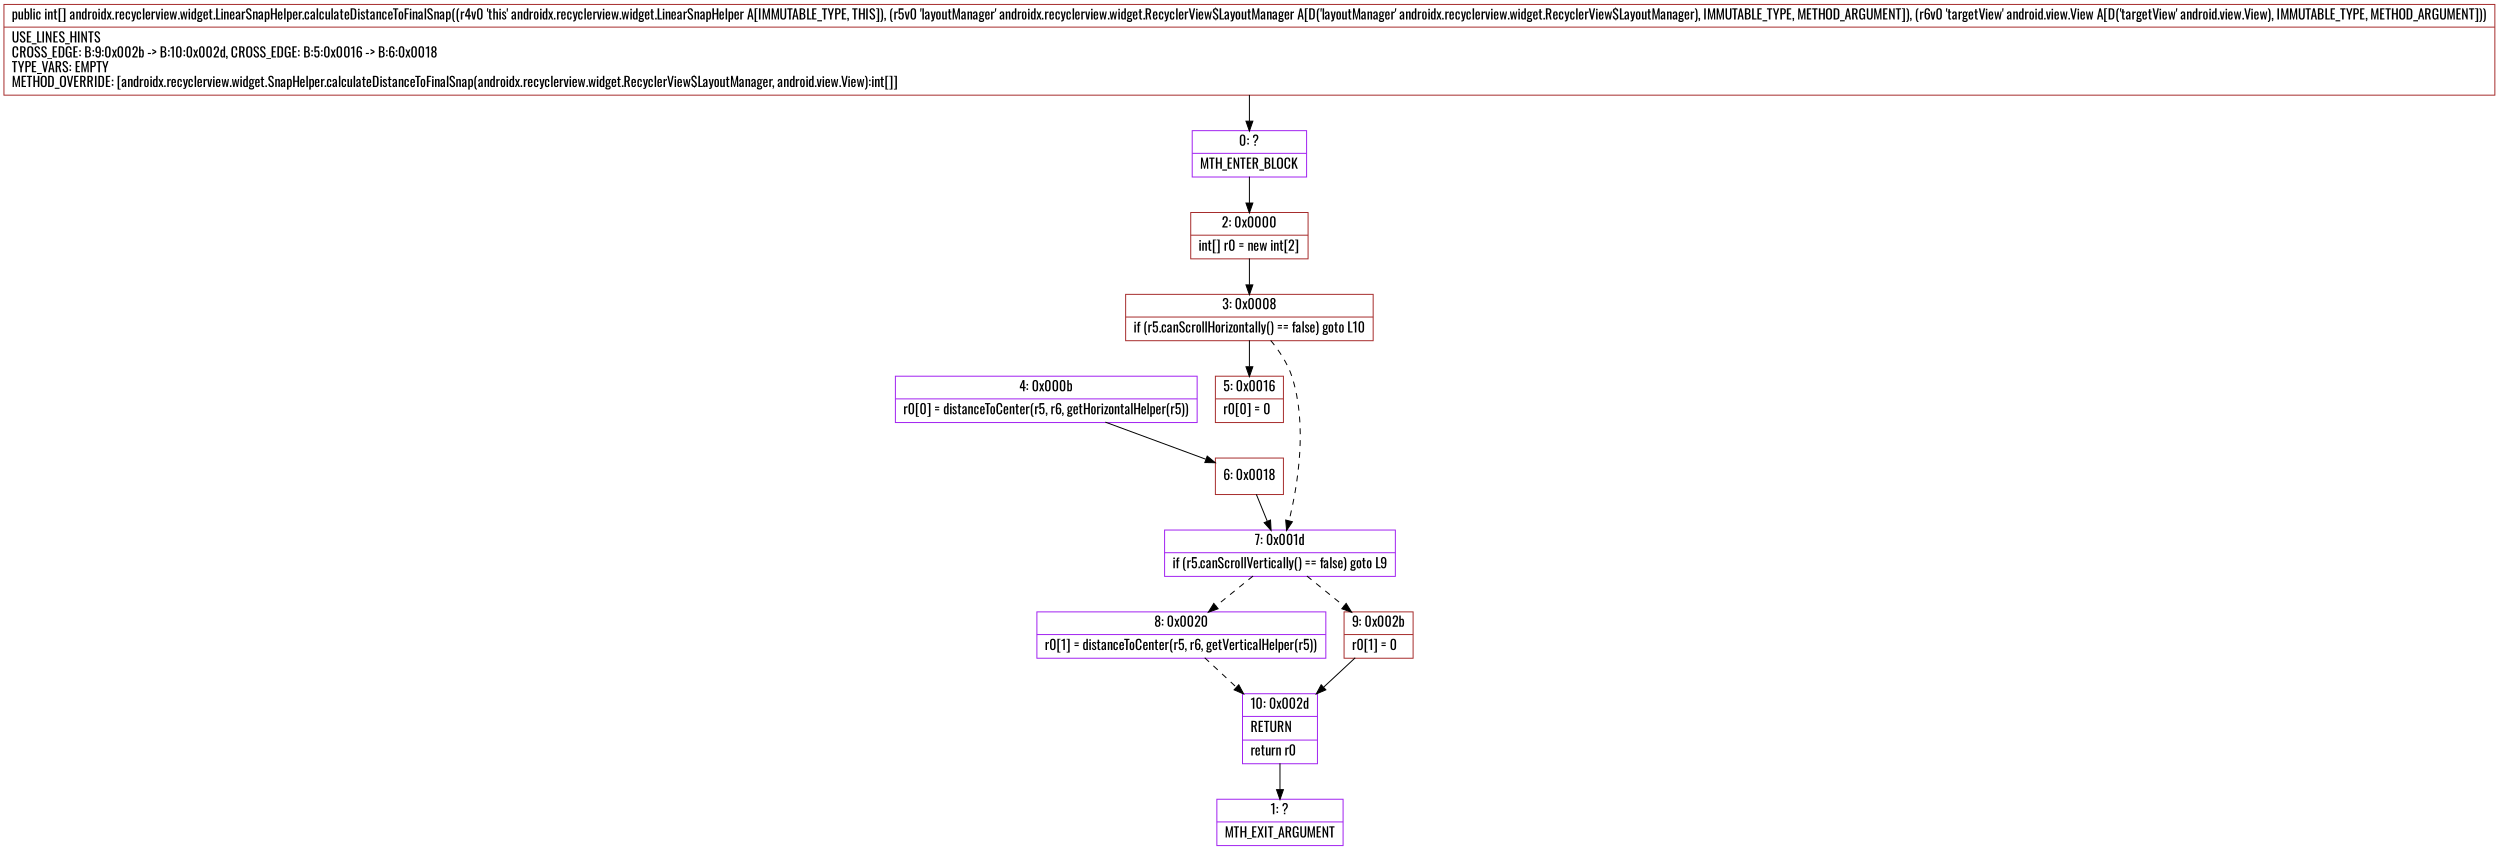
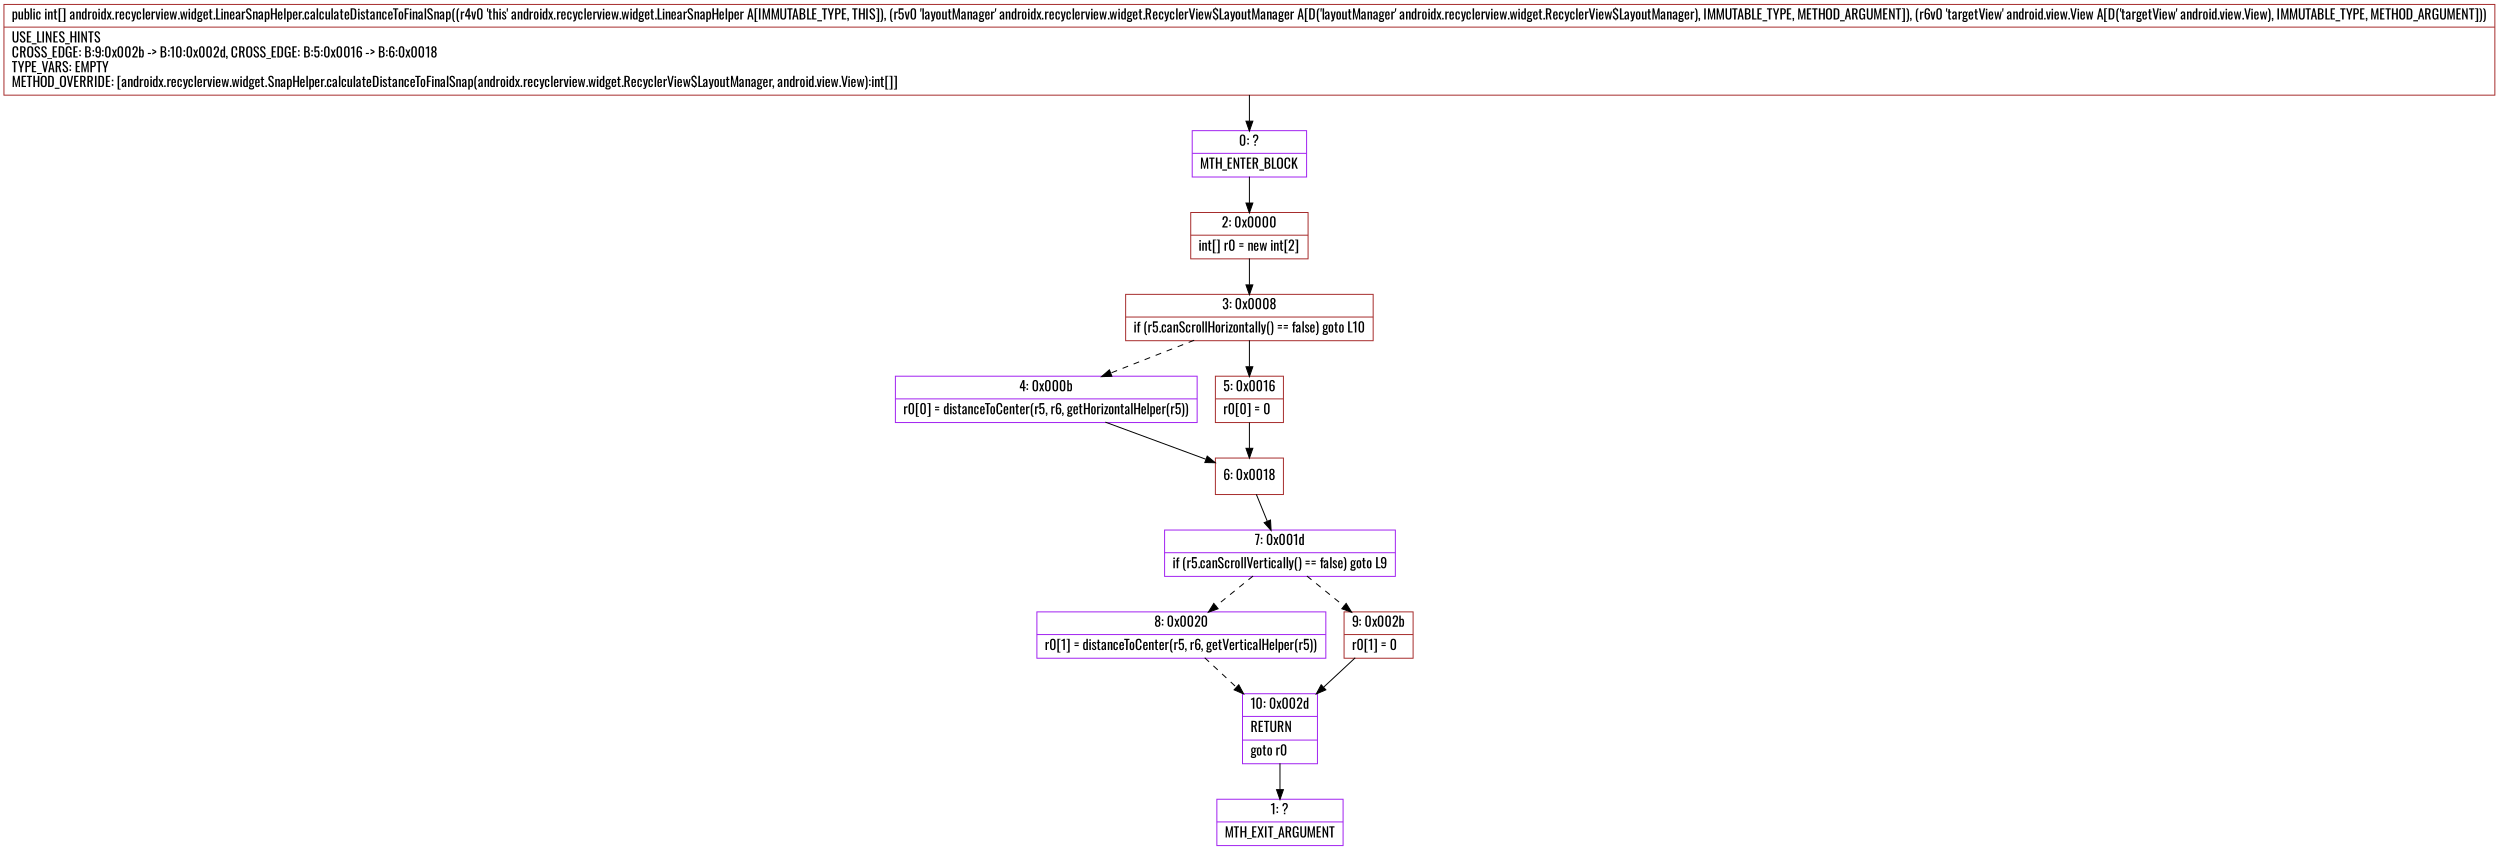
edge "3: 0x0008" -> "7: 0x001d": now "3: 0x0008" -> "4: 0x000b"
edge "5: 0x0016" -> "6: 0x0018": added
node "10: 0x002d": text "return r0" -> "goto r0"
